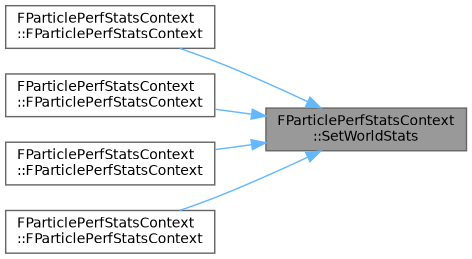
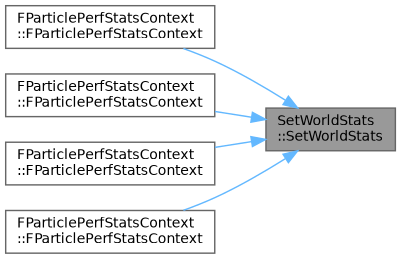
node "FParticlePerfStatsContext ::SetWorldStats": label "FParticlePerfStatsContext ::SetWorldStats" -> "SetWorldStats ::SetWorldStats"
